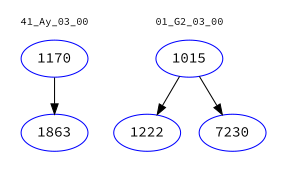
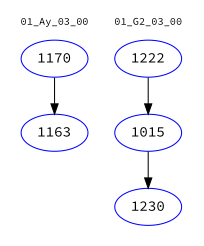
cluster "41_Ay_03_00": label "41_Ay_03_00" -> "01_Ay_03_00"
edge "1015" -> "1222": reversed
node "1863": label "1863" -> "1163"
node "7230": label "7230" -> "1230"
